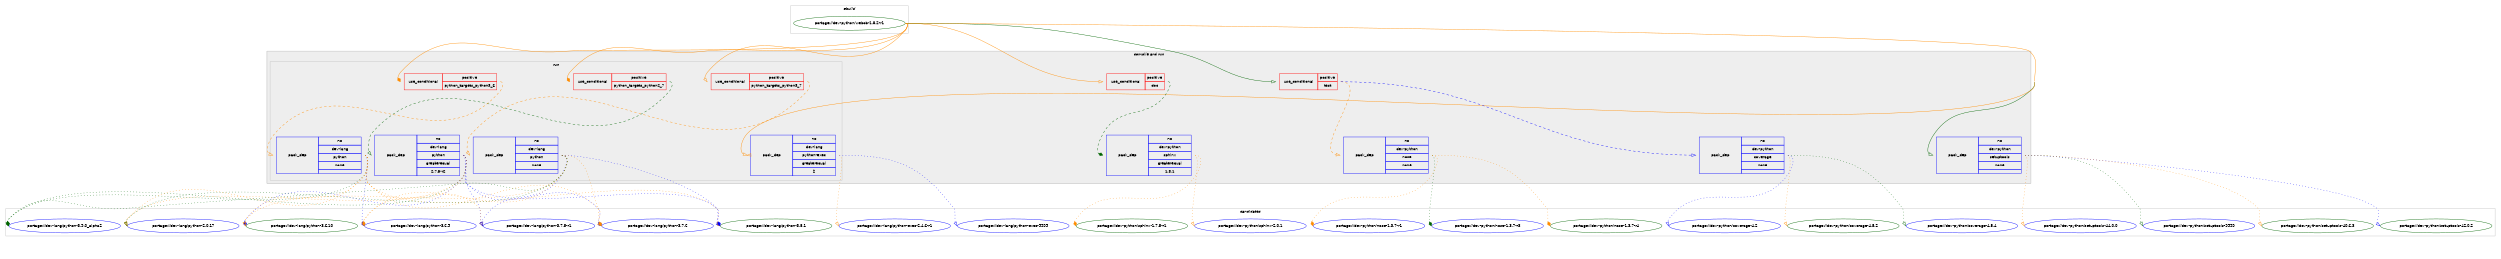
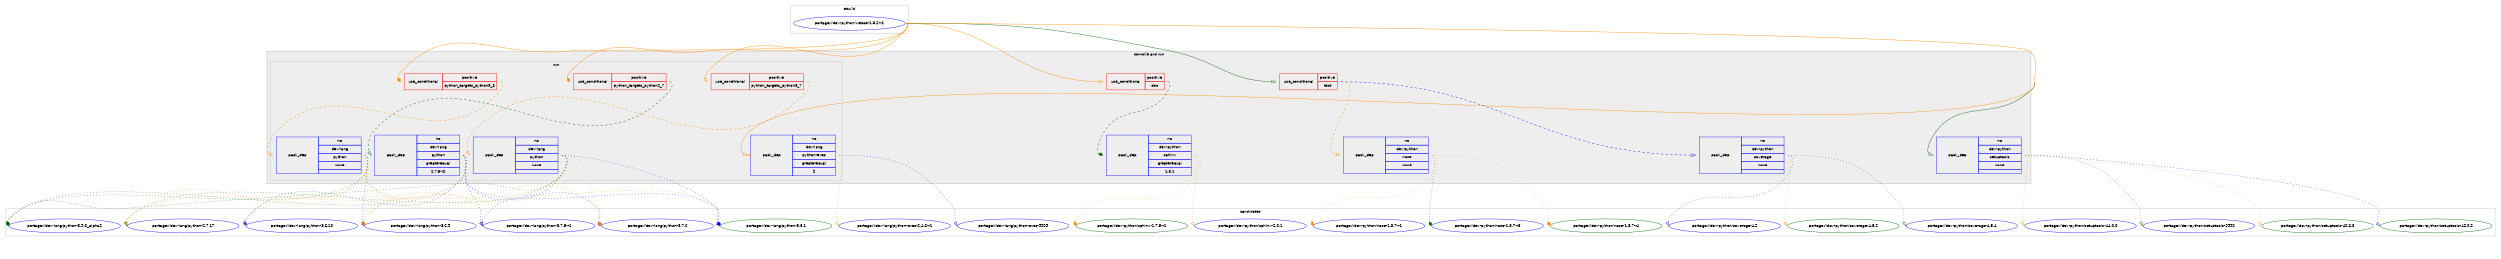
node "portage://dev-python/webob-1.8.2-r1": color darkgreen -> blue
node "portage://dev-lang/python-2.0.17": label "portage://dev-lang/python-2.0.17" -> "portage://dev-lang/python-2.7.17"
node "portage://dev-lang/python-3.6.10": color darkgreen -> blue
